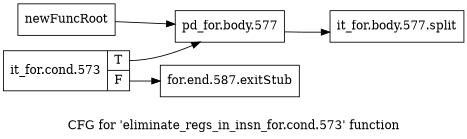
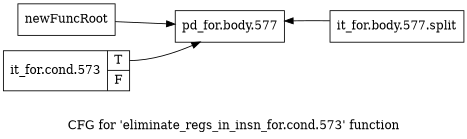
edge "pd_for.body.577" -> "it_for.body.577.split": reversed
node "for.end.587.exitStub": removed
